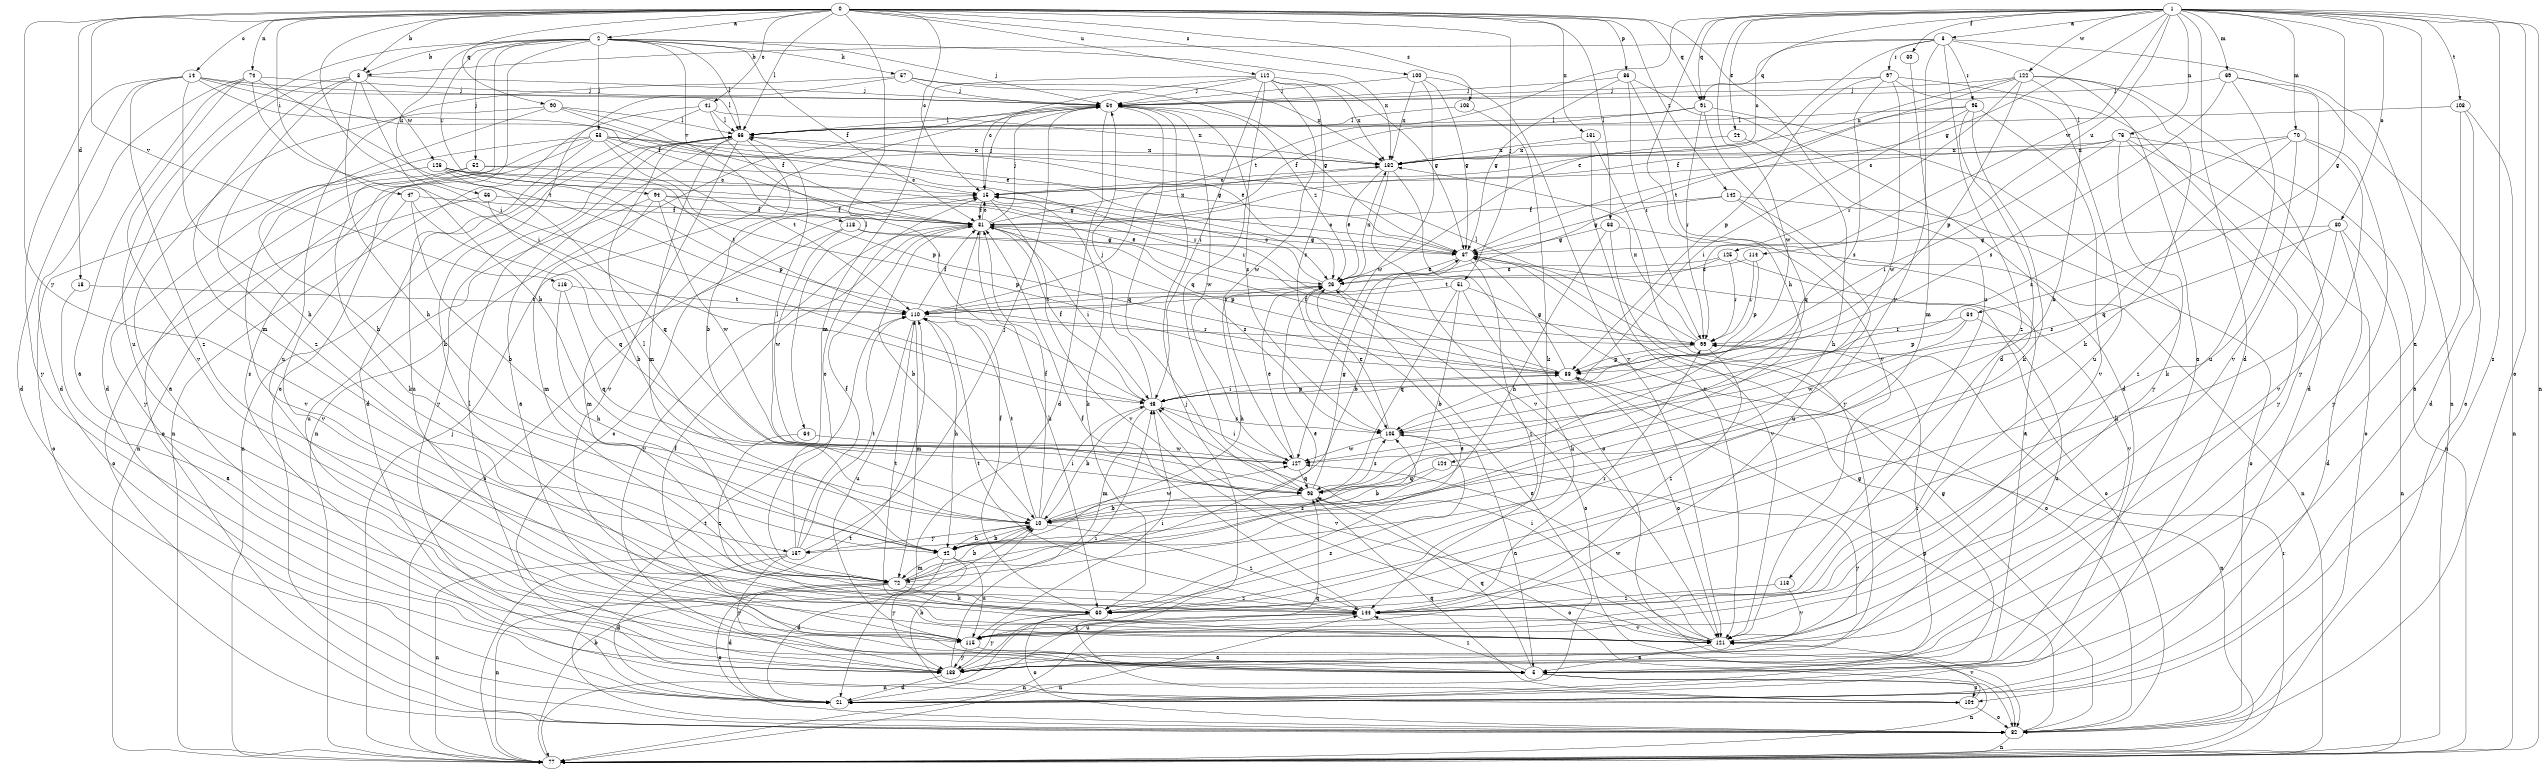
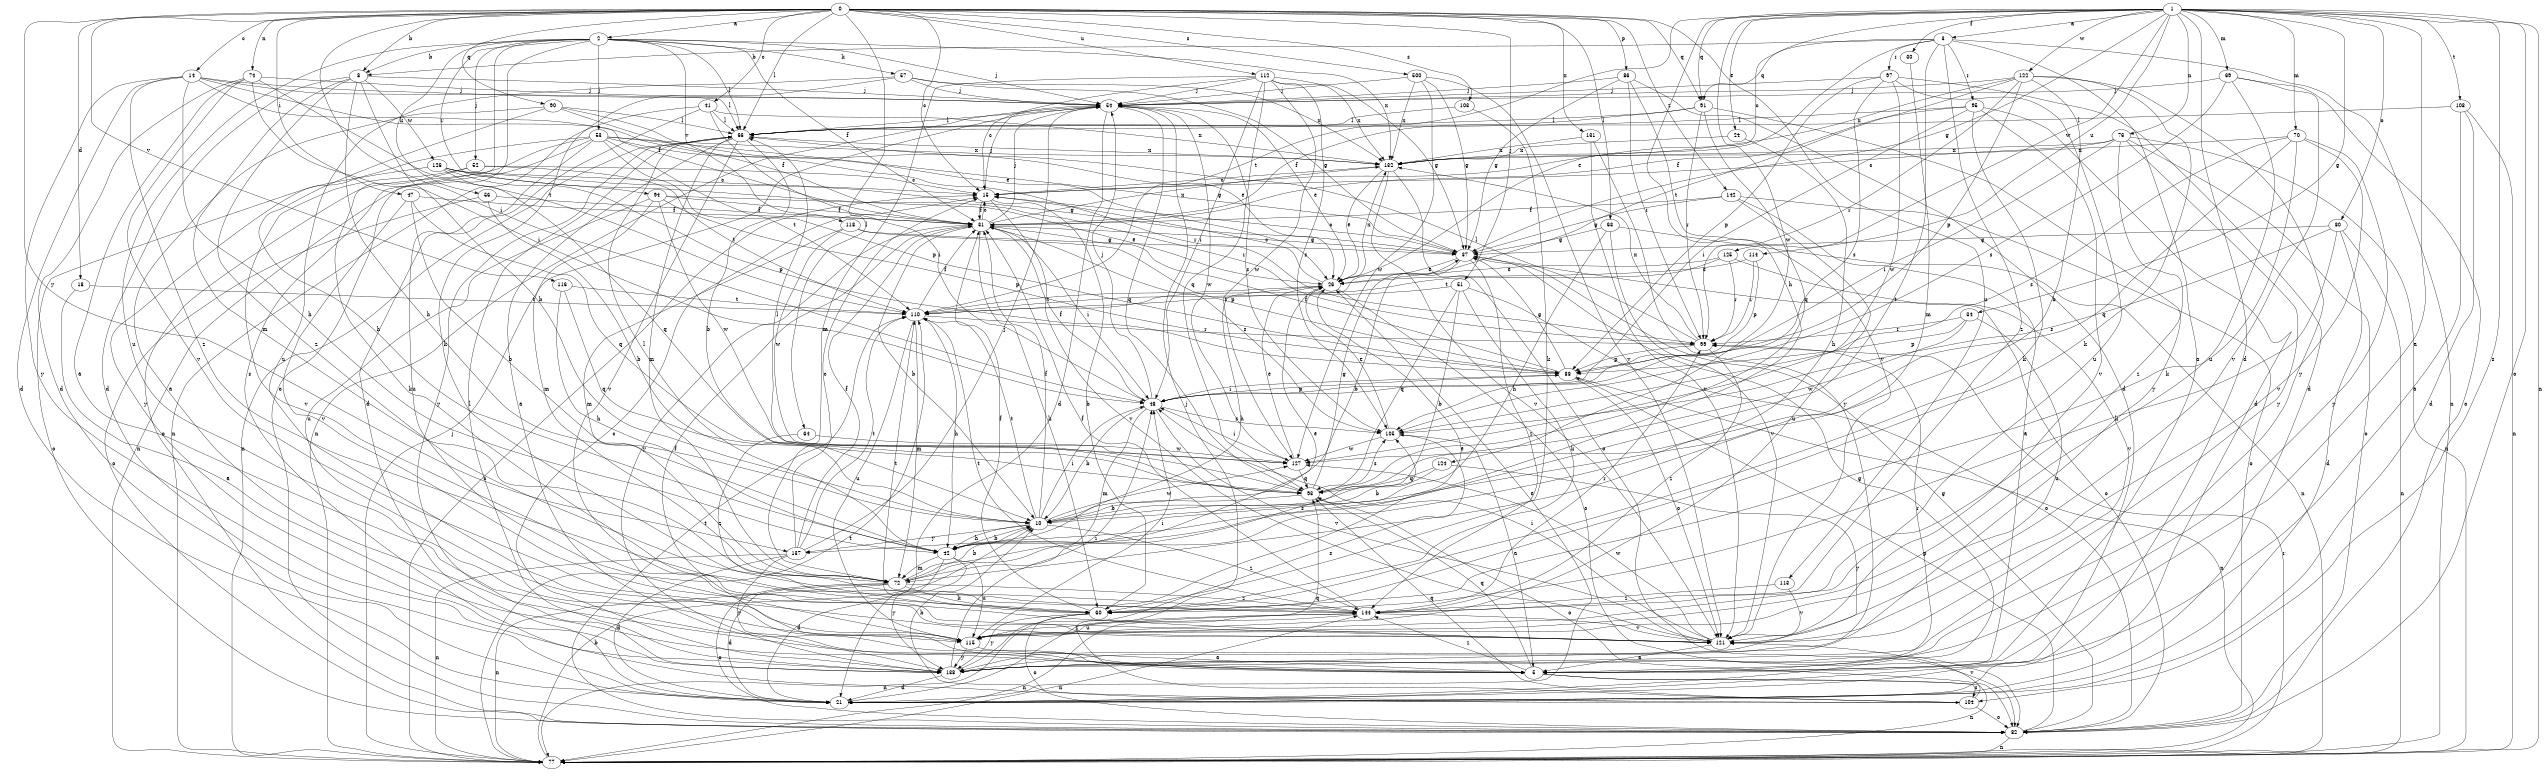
node "100": label "100" -> "500"
edge "54" -> "26": label "z" -> "e"
edge "3" -> "137": label "y" -> "t"
edge "15" -> "60": label "k" -> "b"
edge "95" -> "144": now "95" -> "21"
